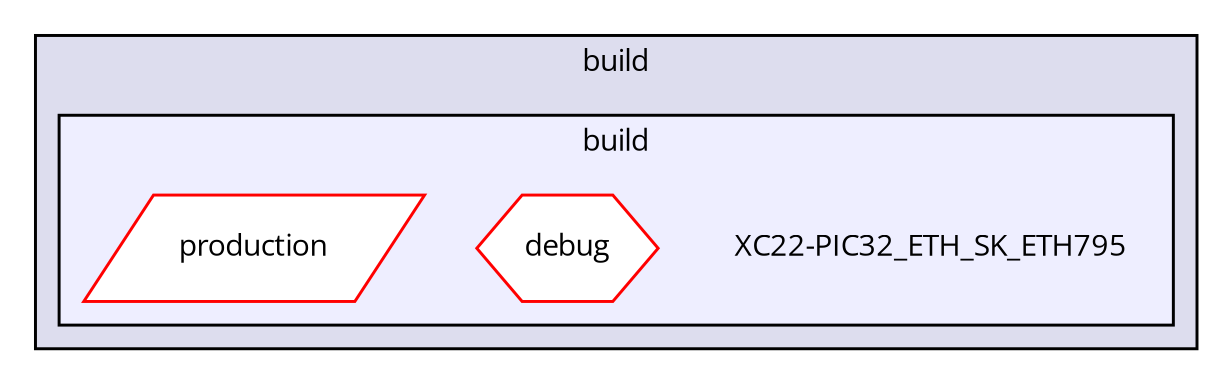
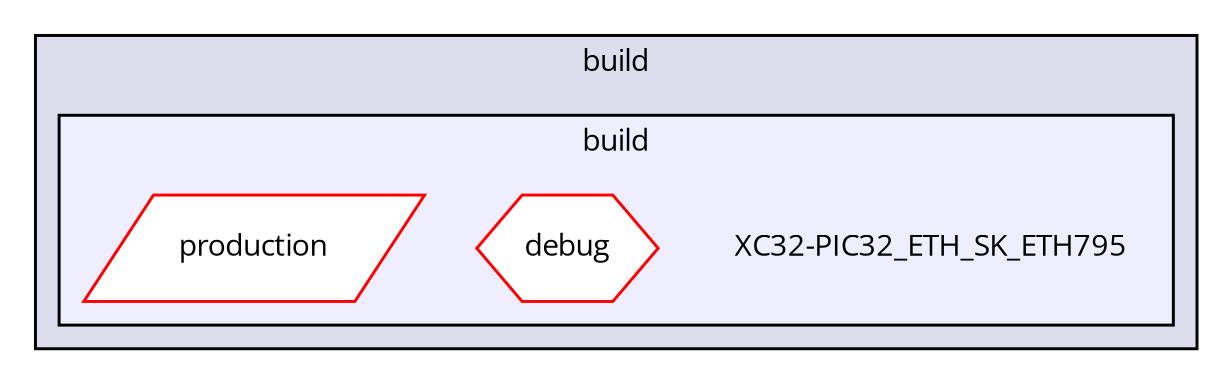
node "XC22-PIC32_ETH_SK_ETH795": label "XC22-PIC32_ETH_SK_ETH795" -> "XC32-PIC32_ETH_SK_ETH795"
